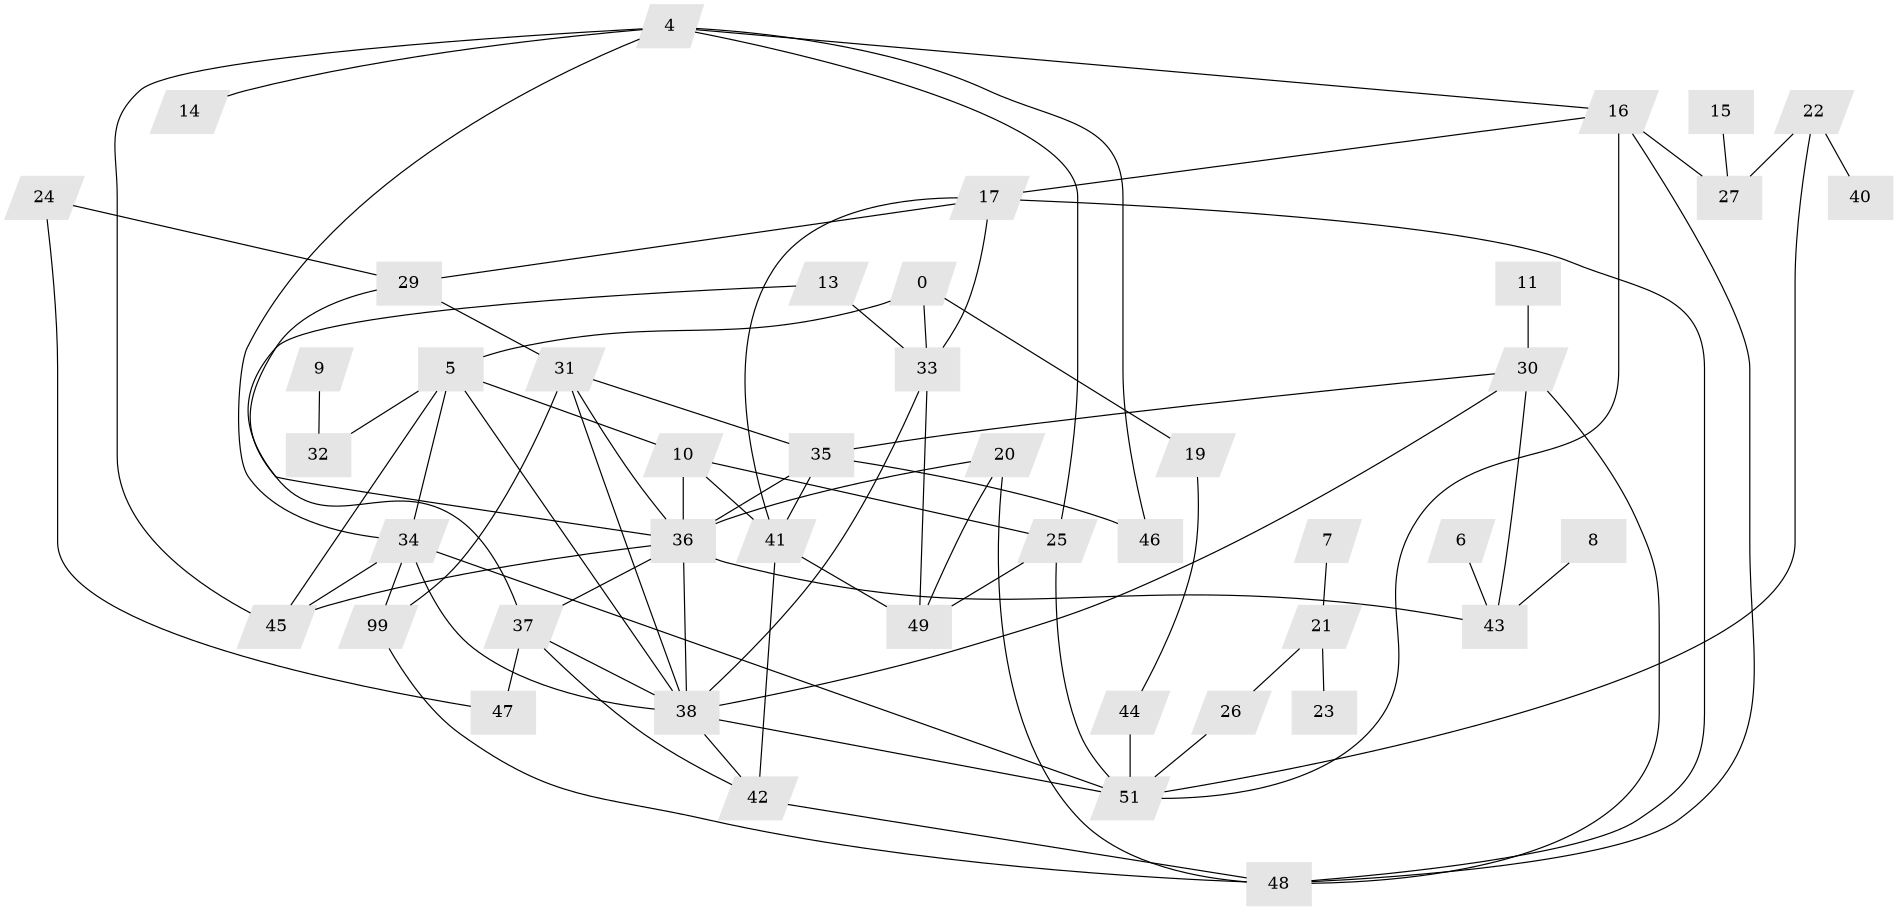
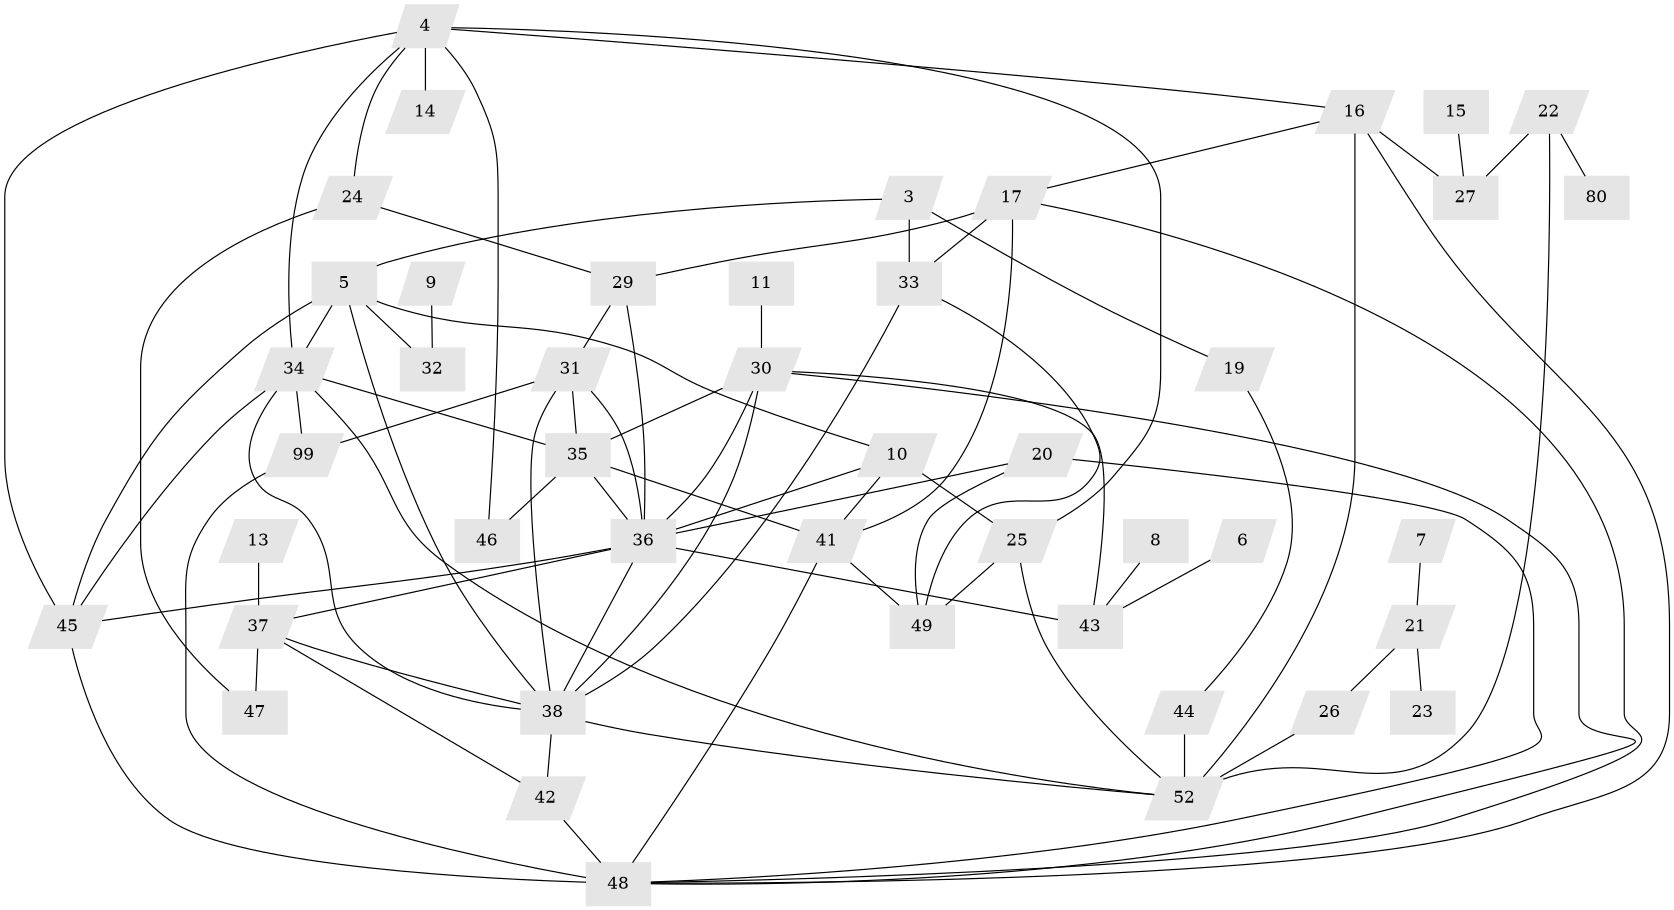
edge "4" -- "24": added
node "40": label "40" -> "80"
node "0": label "0" -> "3"
edge "13" -- "33": removed
edge "34" -- "35": added
edge "30" -- "36": added
edge "41" -- "42": now "41" -- "48"
node "51": label "51" -> "52"
edge "45" -- "48": added
